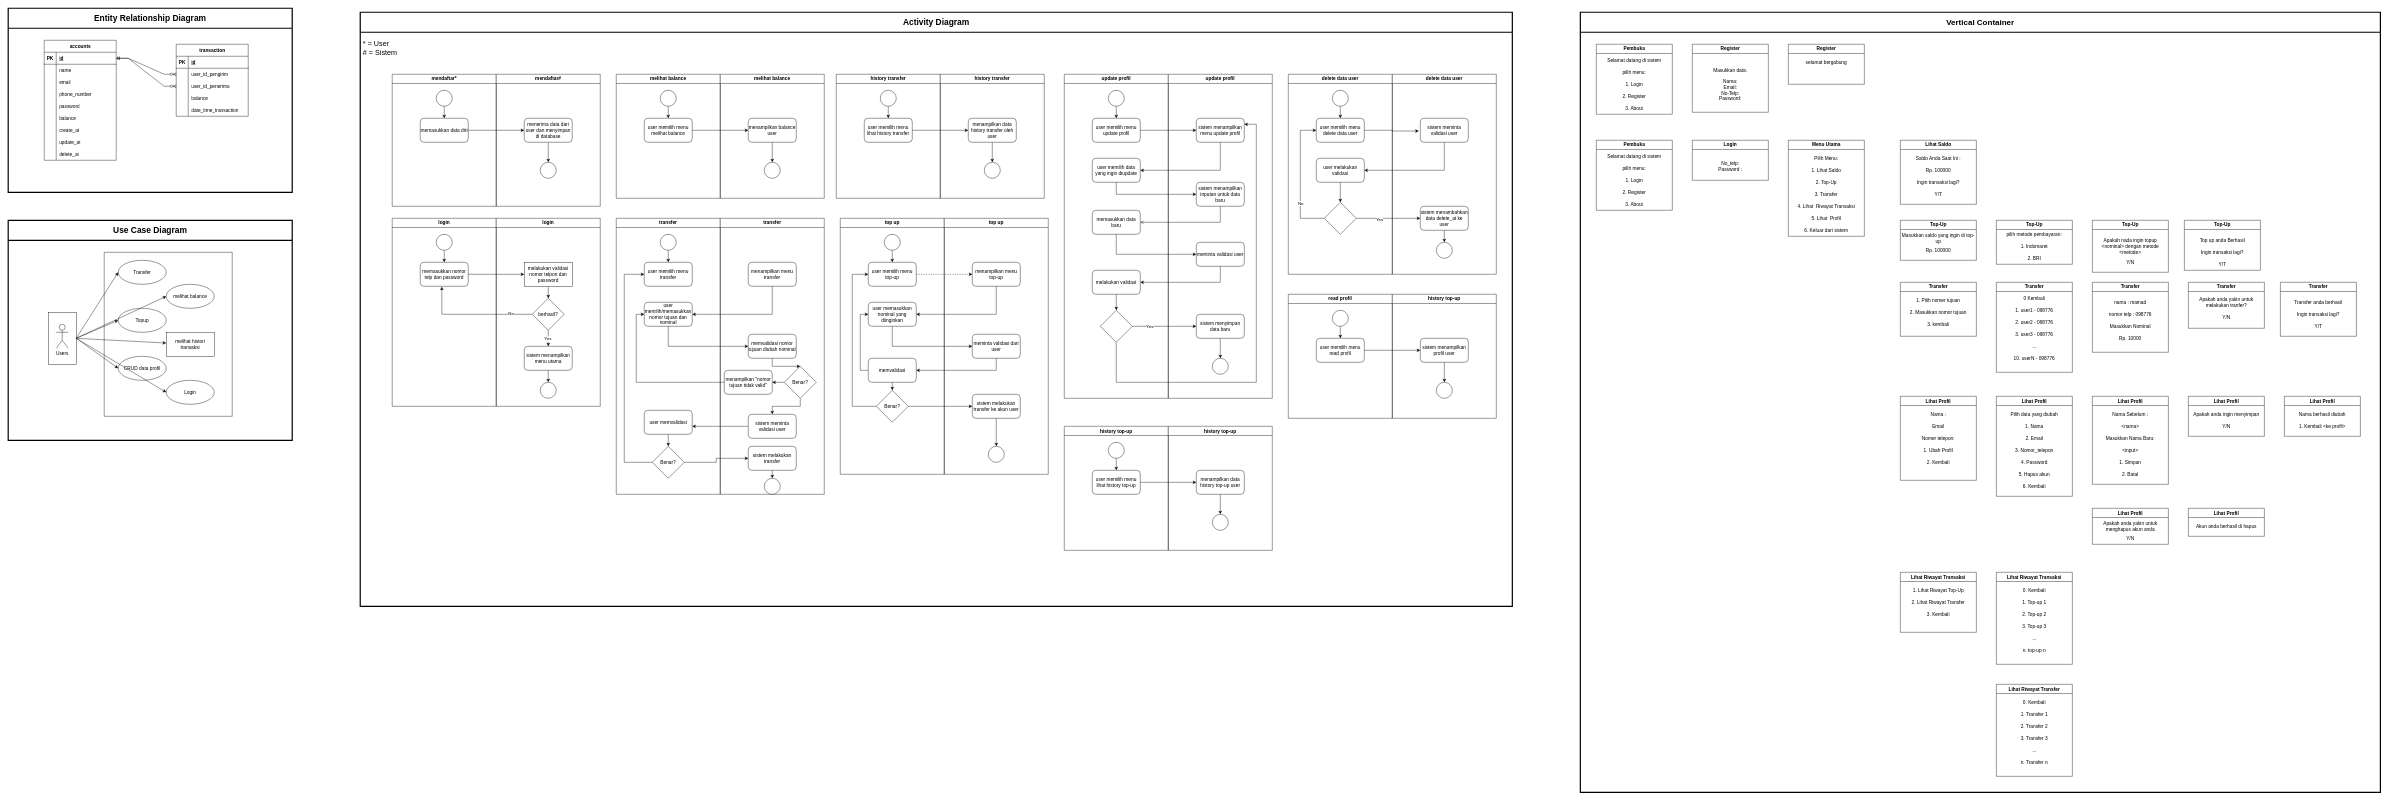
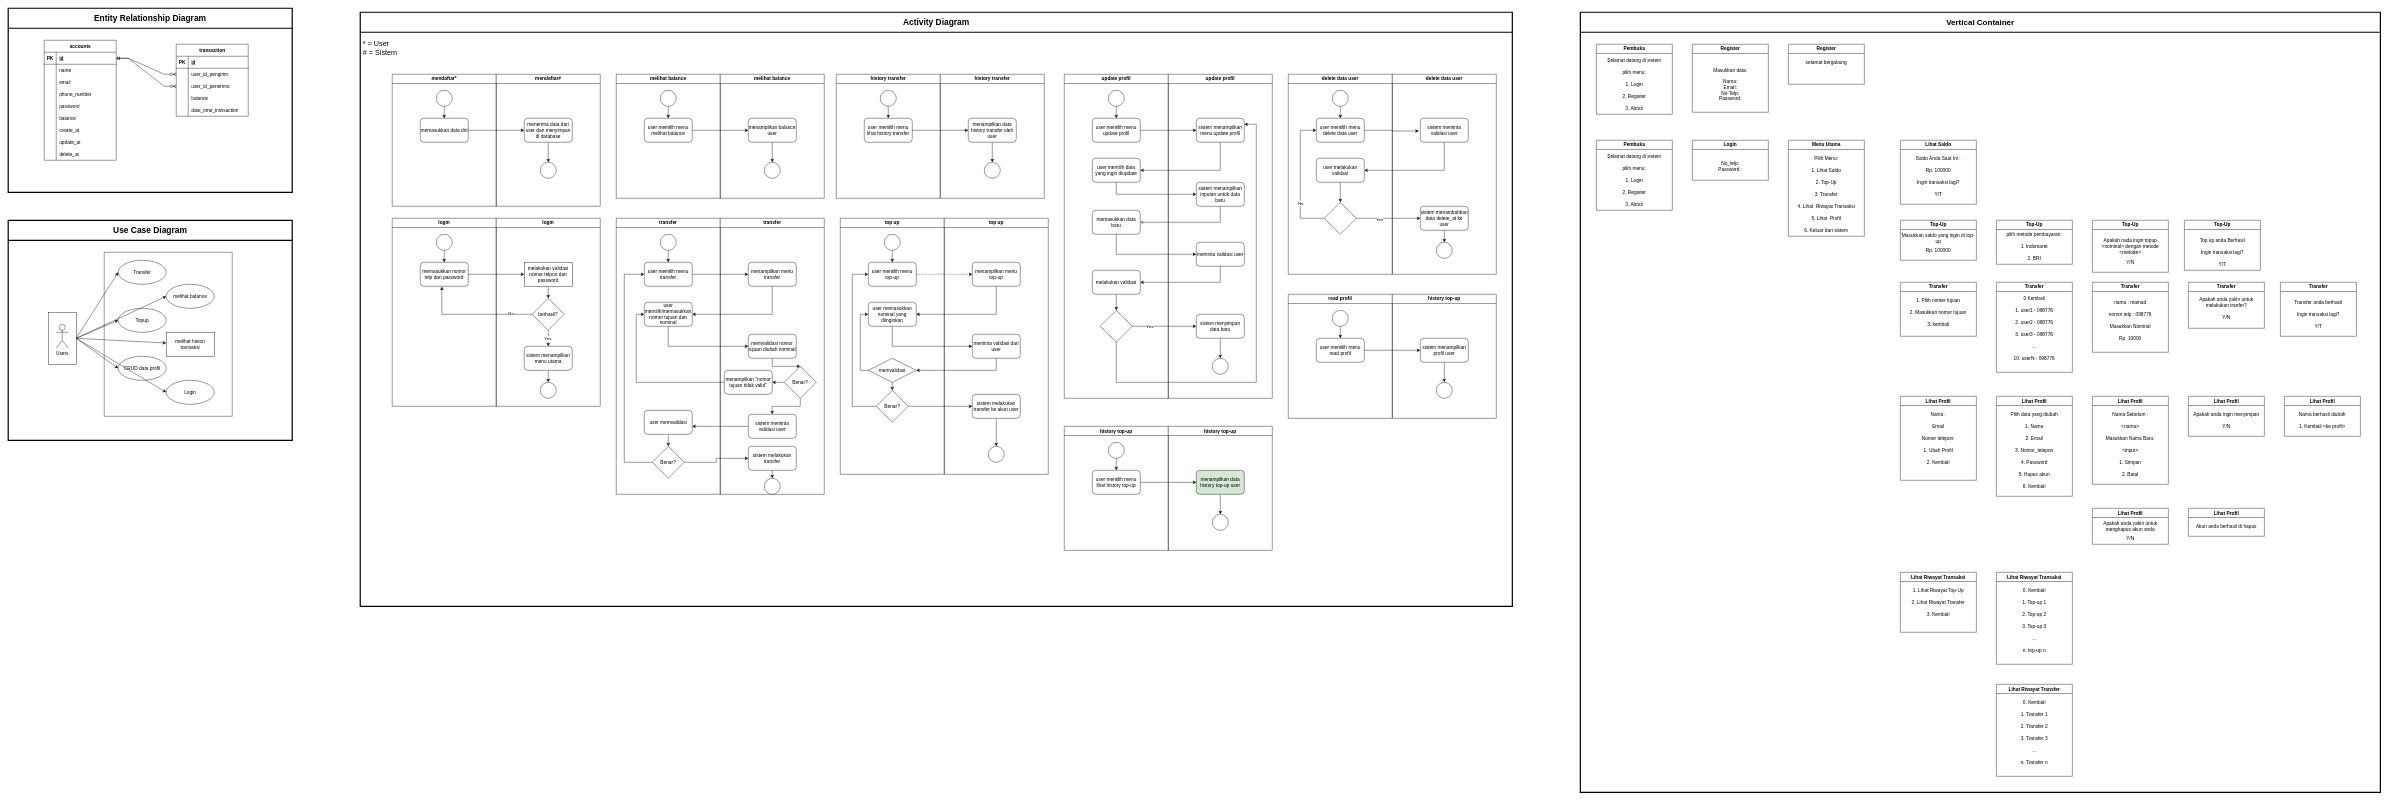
edge "user memilih menu transfer" -> "menampilkan menu transfer": added
node "memvalidasi": shape rounded rectangle -> diamond
node "menampilkan data history top-up user": fillcolor #ffffff -> #d5e8d4
